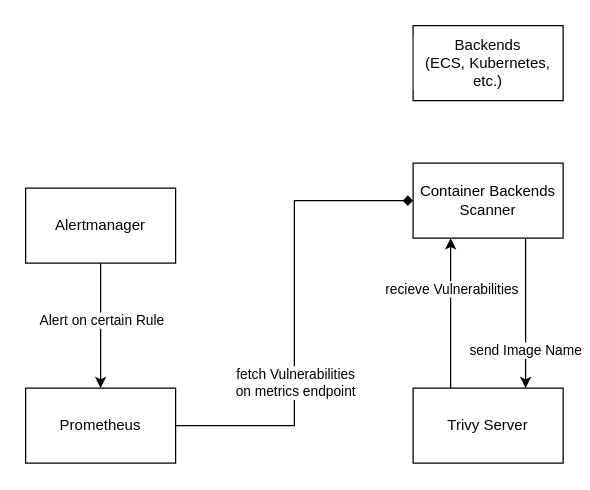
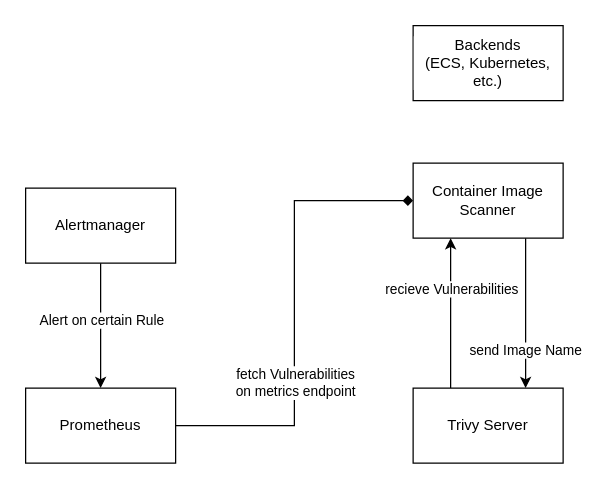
node "Container Backends Scanner": label "Container Backends Scanner" -> "Container Image Scanner"
